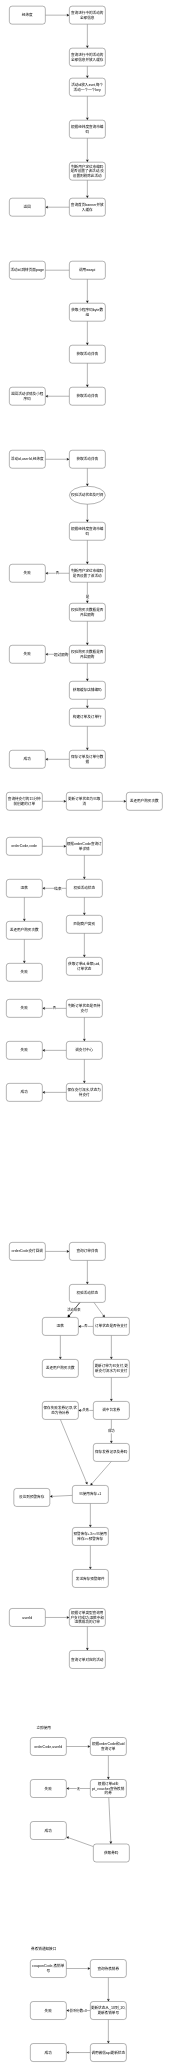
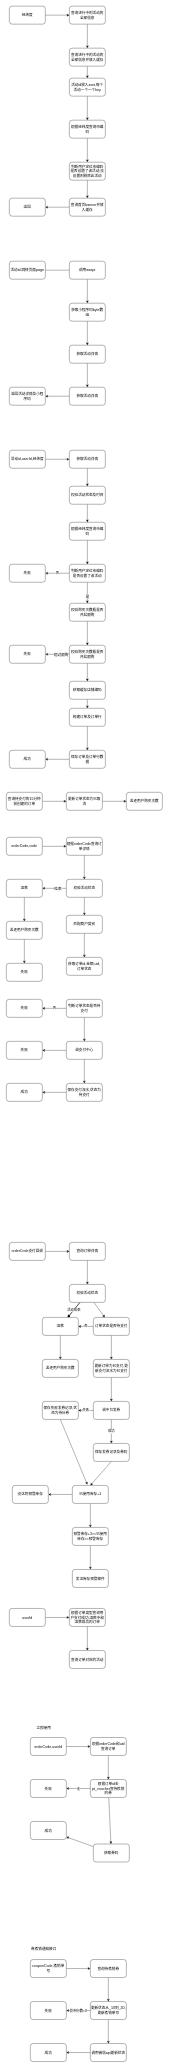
node "校验活动状态及时间": shape ellipse -> rounded rectangle
node "没达到预警库存": moved (32, 1497) -> (30, 1494)
